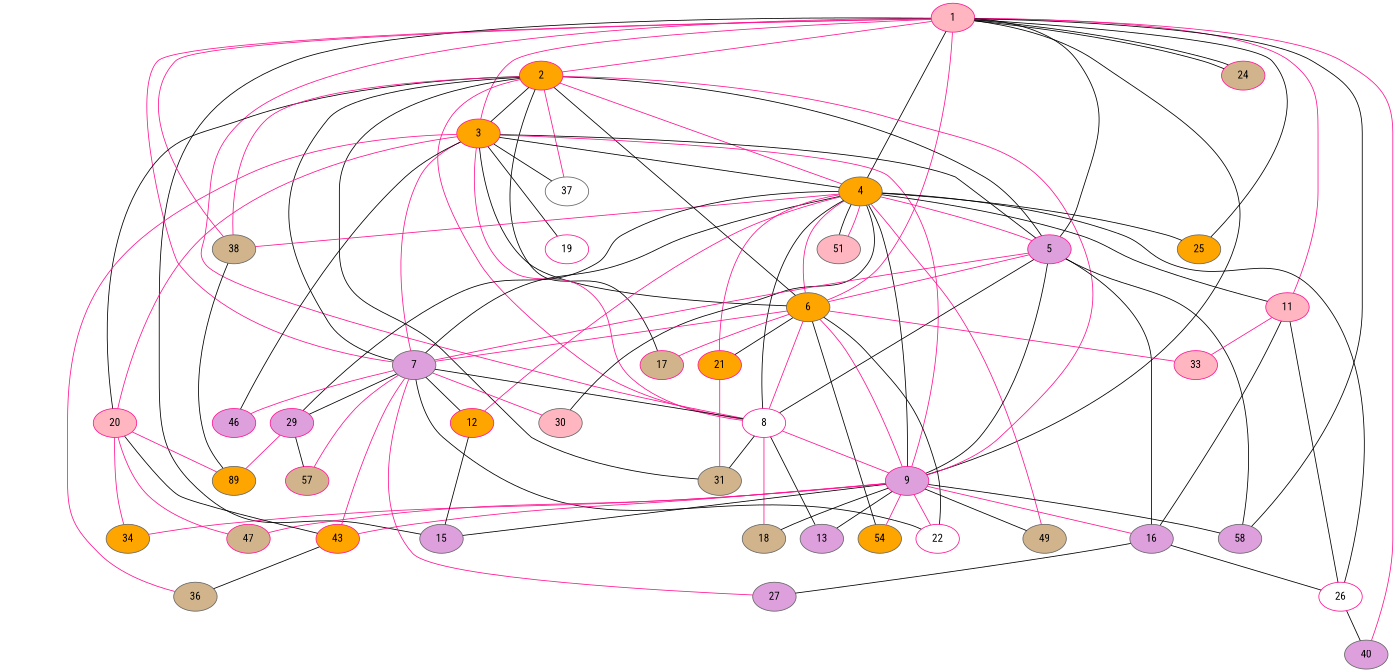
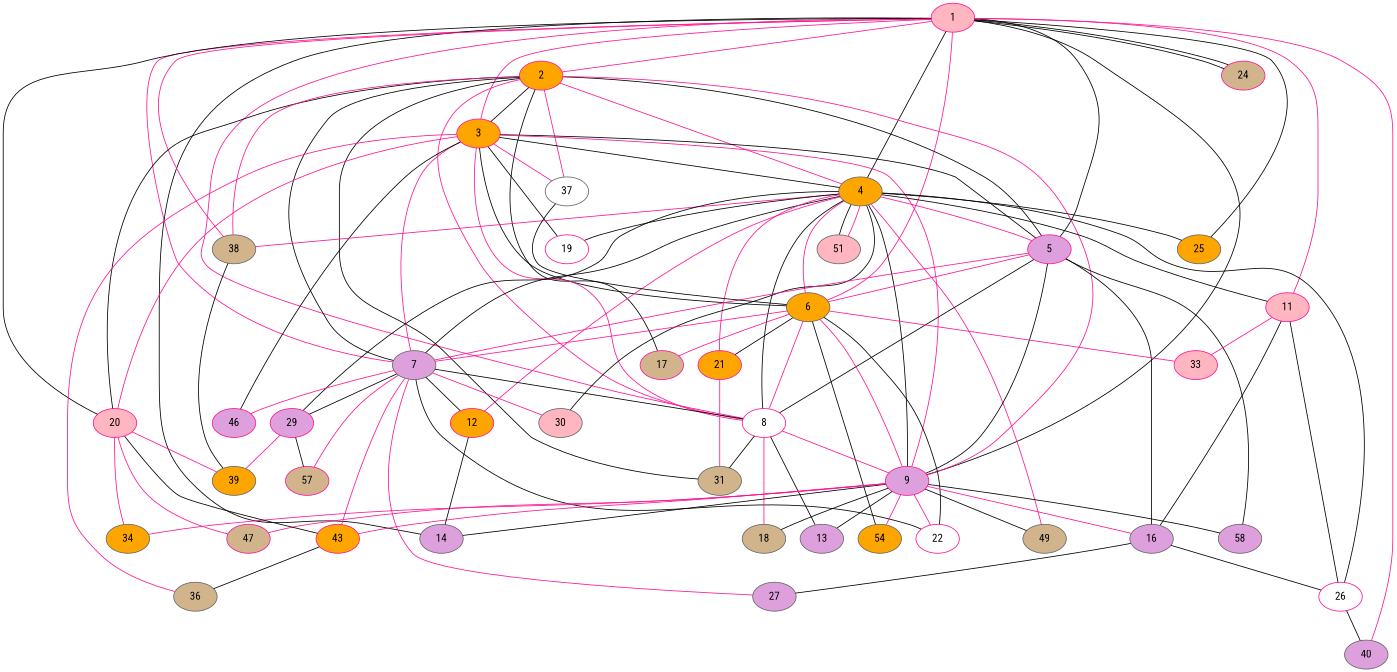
edge "1" -- "58": now "1" -- "20"
edge "3" -- "37": color black -> deeppink
edge "2" -- "6": now "37" -- "6"
edge "4" -- "19": added
node "89": label "89" -> "39"
node "15": label "15" -> "14"
